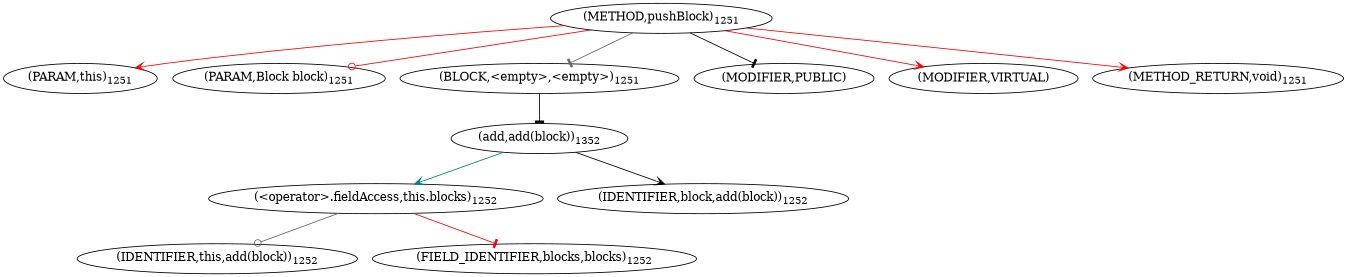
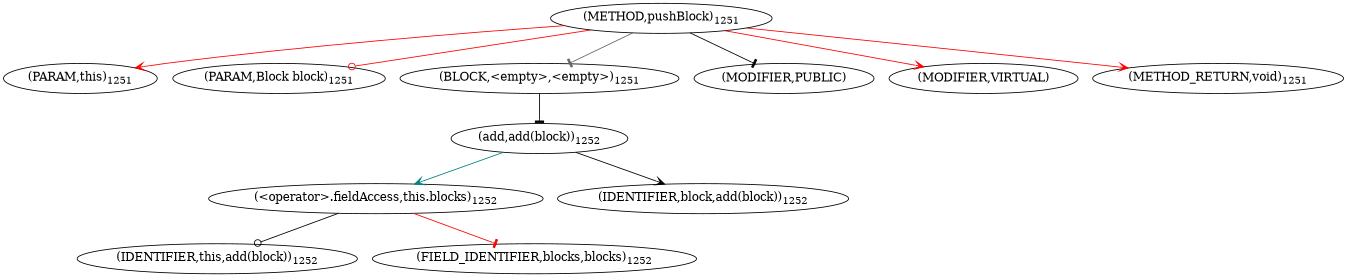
node "(add,add(block))": text "1352" -> "1252"
edge "(<operator>.fieldAccess,this.blocks)" -> "(IDENTIFIER,this,add(block))": color gray40 -> black
